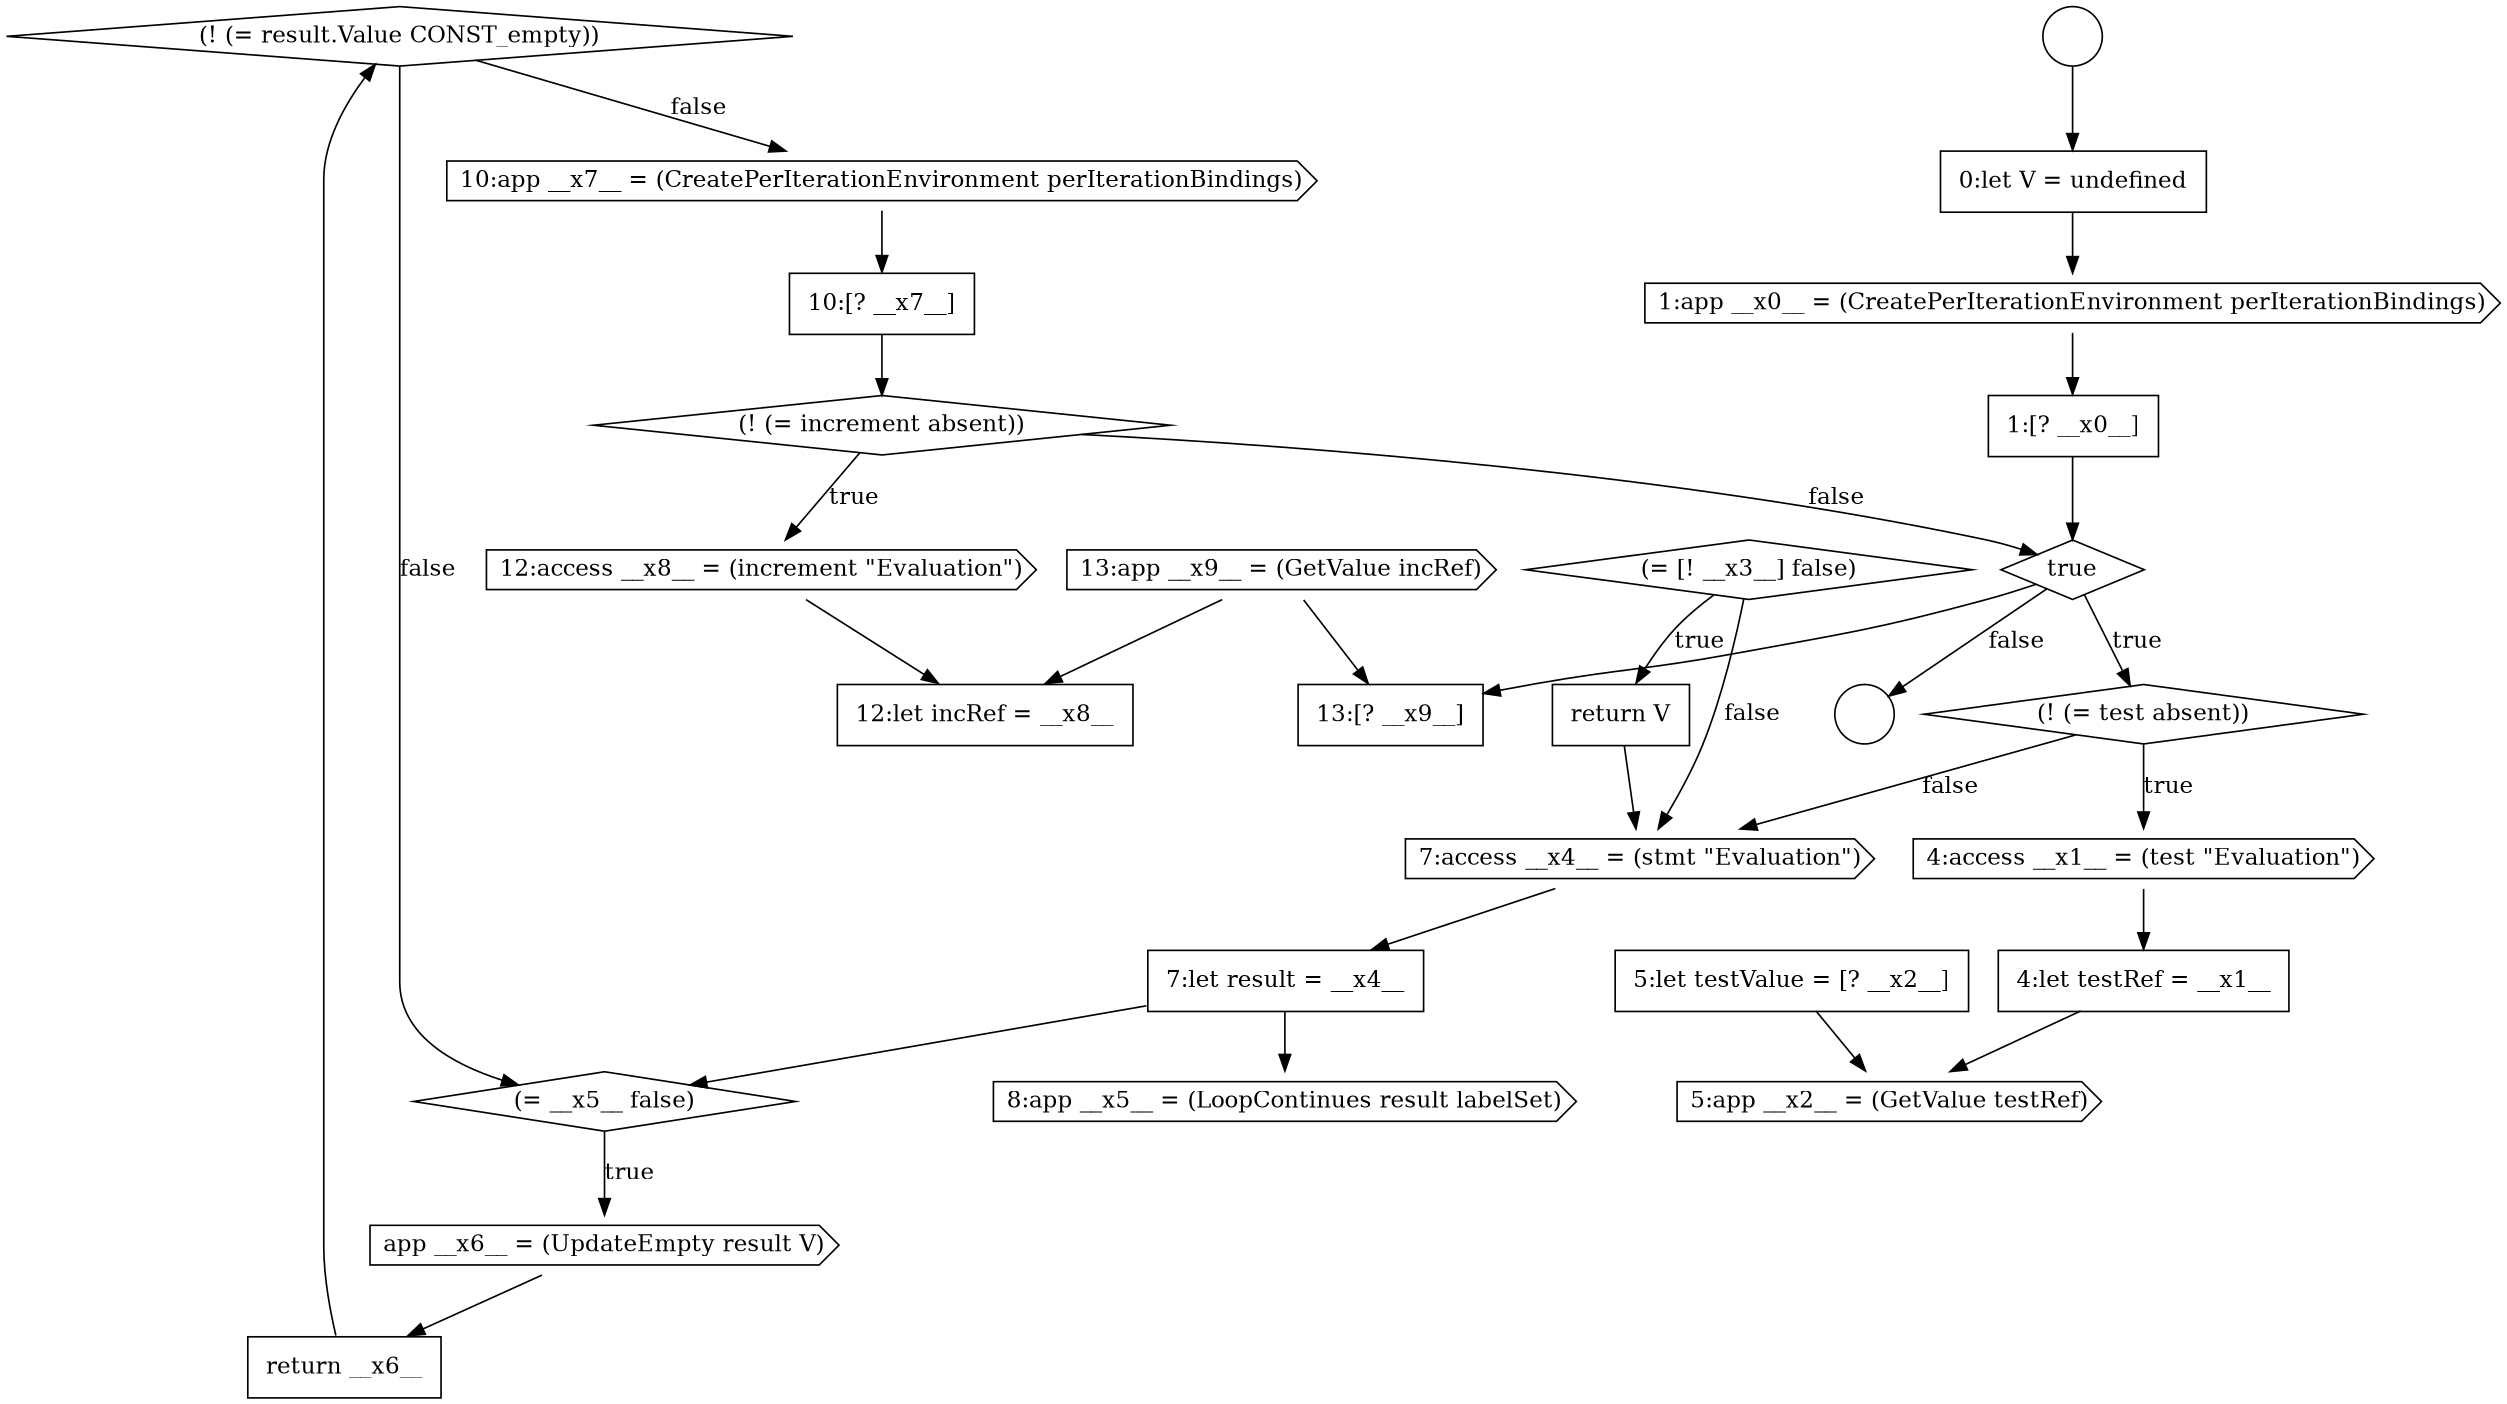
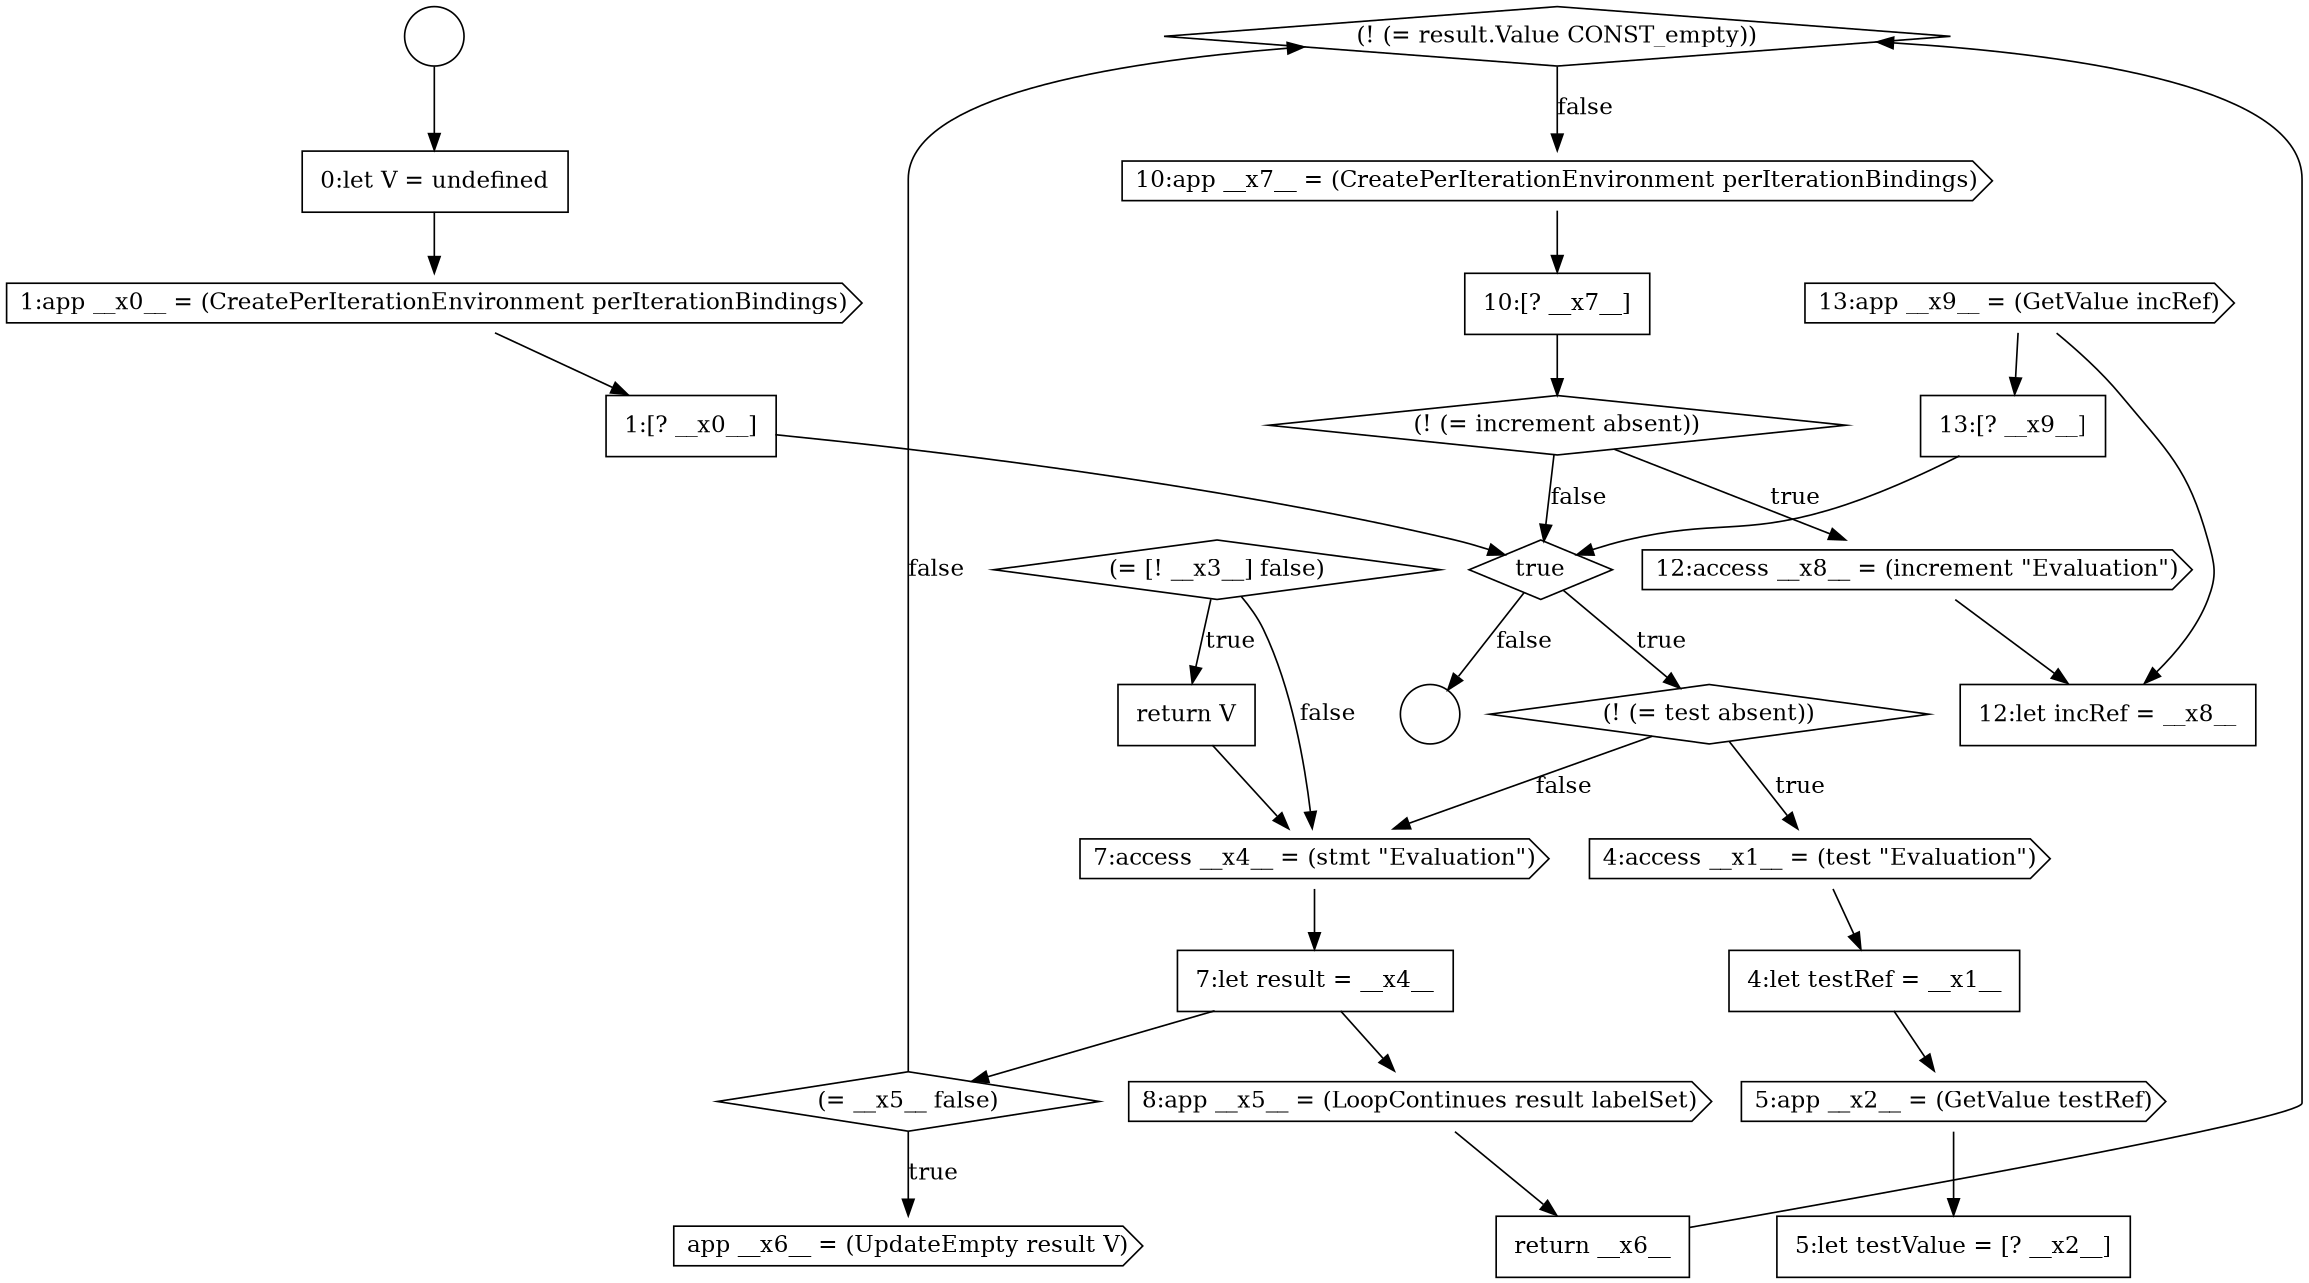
edge "(! (= result.Value CONST_empty))" -> "(= __x5__ false)": reversed
edge "true" -> "13:[? __x9__]": reversed
edge "5:let testValue = [? __x2__]" -> "5:app __x2__ = (GetValue testRef)": reversed
edge "app __x6__ = (UpdateEmpty result V)" -> "return __x6__": now "8:app __x5__ = (LoopContinues result labelSet)" -> "return __x6__"
